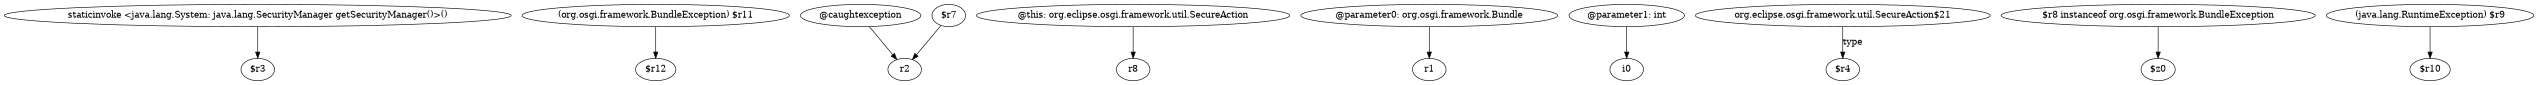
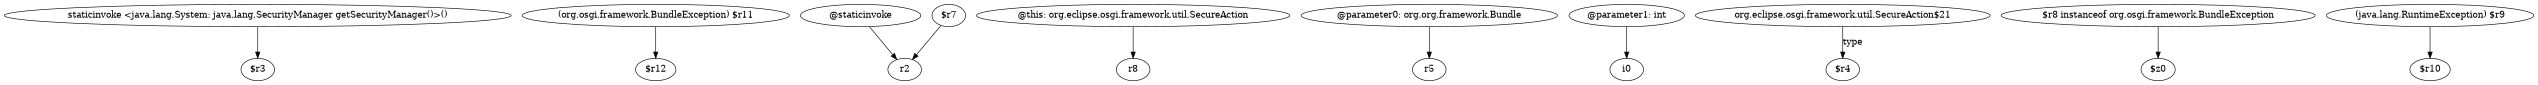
node "@caughtexception": label "@caughtexception" -> "@staticinvoke"
node "@parameter0: org.osgi.framework.Bundle": label "@parameter0: org.osgi.framework.Bundle" -> "@parameter0: org.org.framework.Bundle"
node "r1": label "r1" -> "r5"
